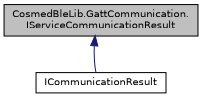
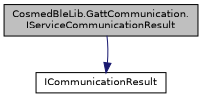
edge "ICommunicationResult" -> "CosmedBleLib.GattCommunication. IServiceCommunicationResult": reversed
